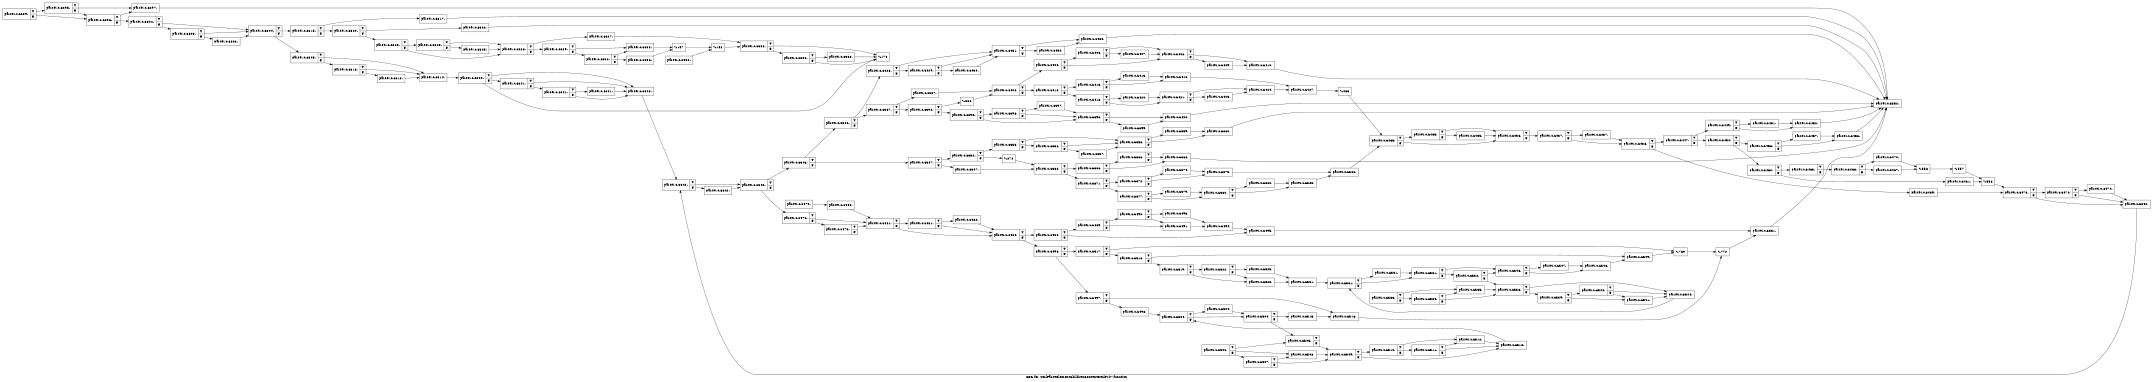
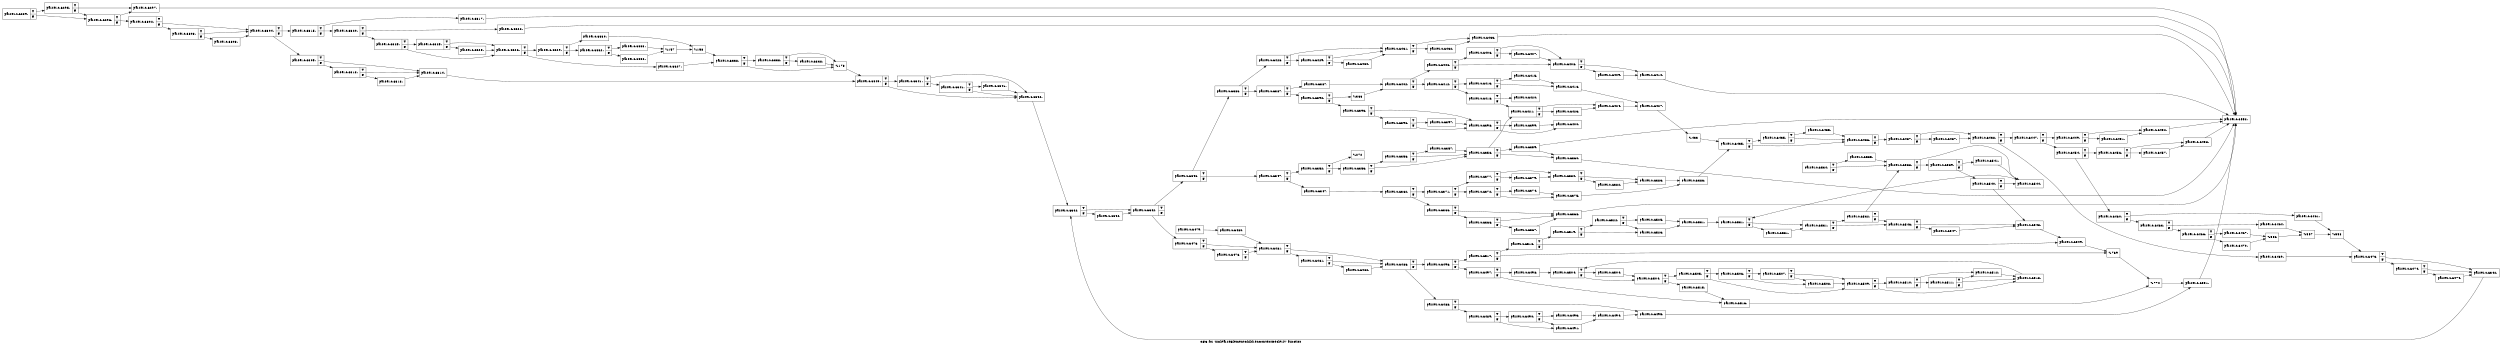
edge "parser.c:6329:" -> "parser.c:6333:": now "parser.c:6329:" -> "parser.c:6330:"
edge "parser.c:6420:" -> "parser.c:6421:": now "parser.c:6358:" -> "parser.c:6421:"
edge "parser.c:6400:" -> "parser.c:6552:": now "parser.c:6359:" -> "parser.c:6552:"
edge "parser.c:6340:" -> "%178": reversed
edge "%272" -> "parser.c:6362:": removed
node "parser.c:6464:": added
node "parser.c:6367:": added
edge "parser.c:6540:" -> "parser.c:6541:": now "parser.c:6540:" -> "parser.c:6548:"
node "parser.c:6533:": removed
edge "parser.c:6506:" -> "parser.c:6505:": reversed
